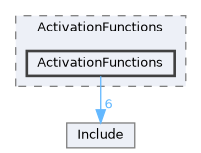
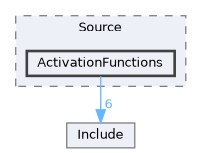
cluster "ActivationFunctions": label "ActivationFunctions" -> "Source"
